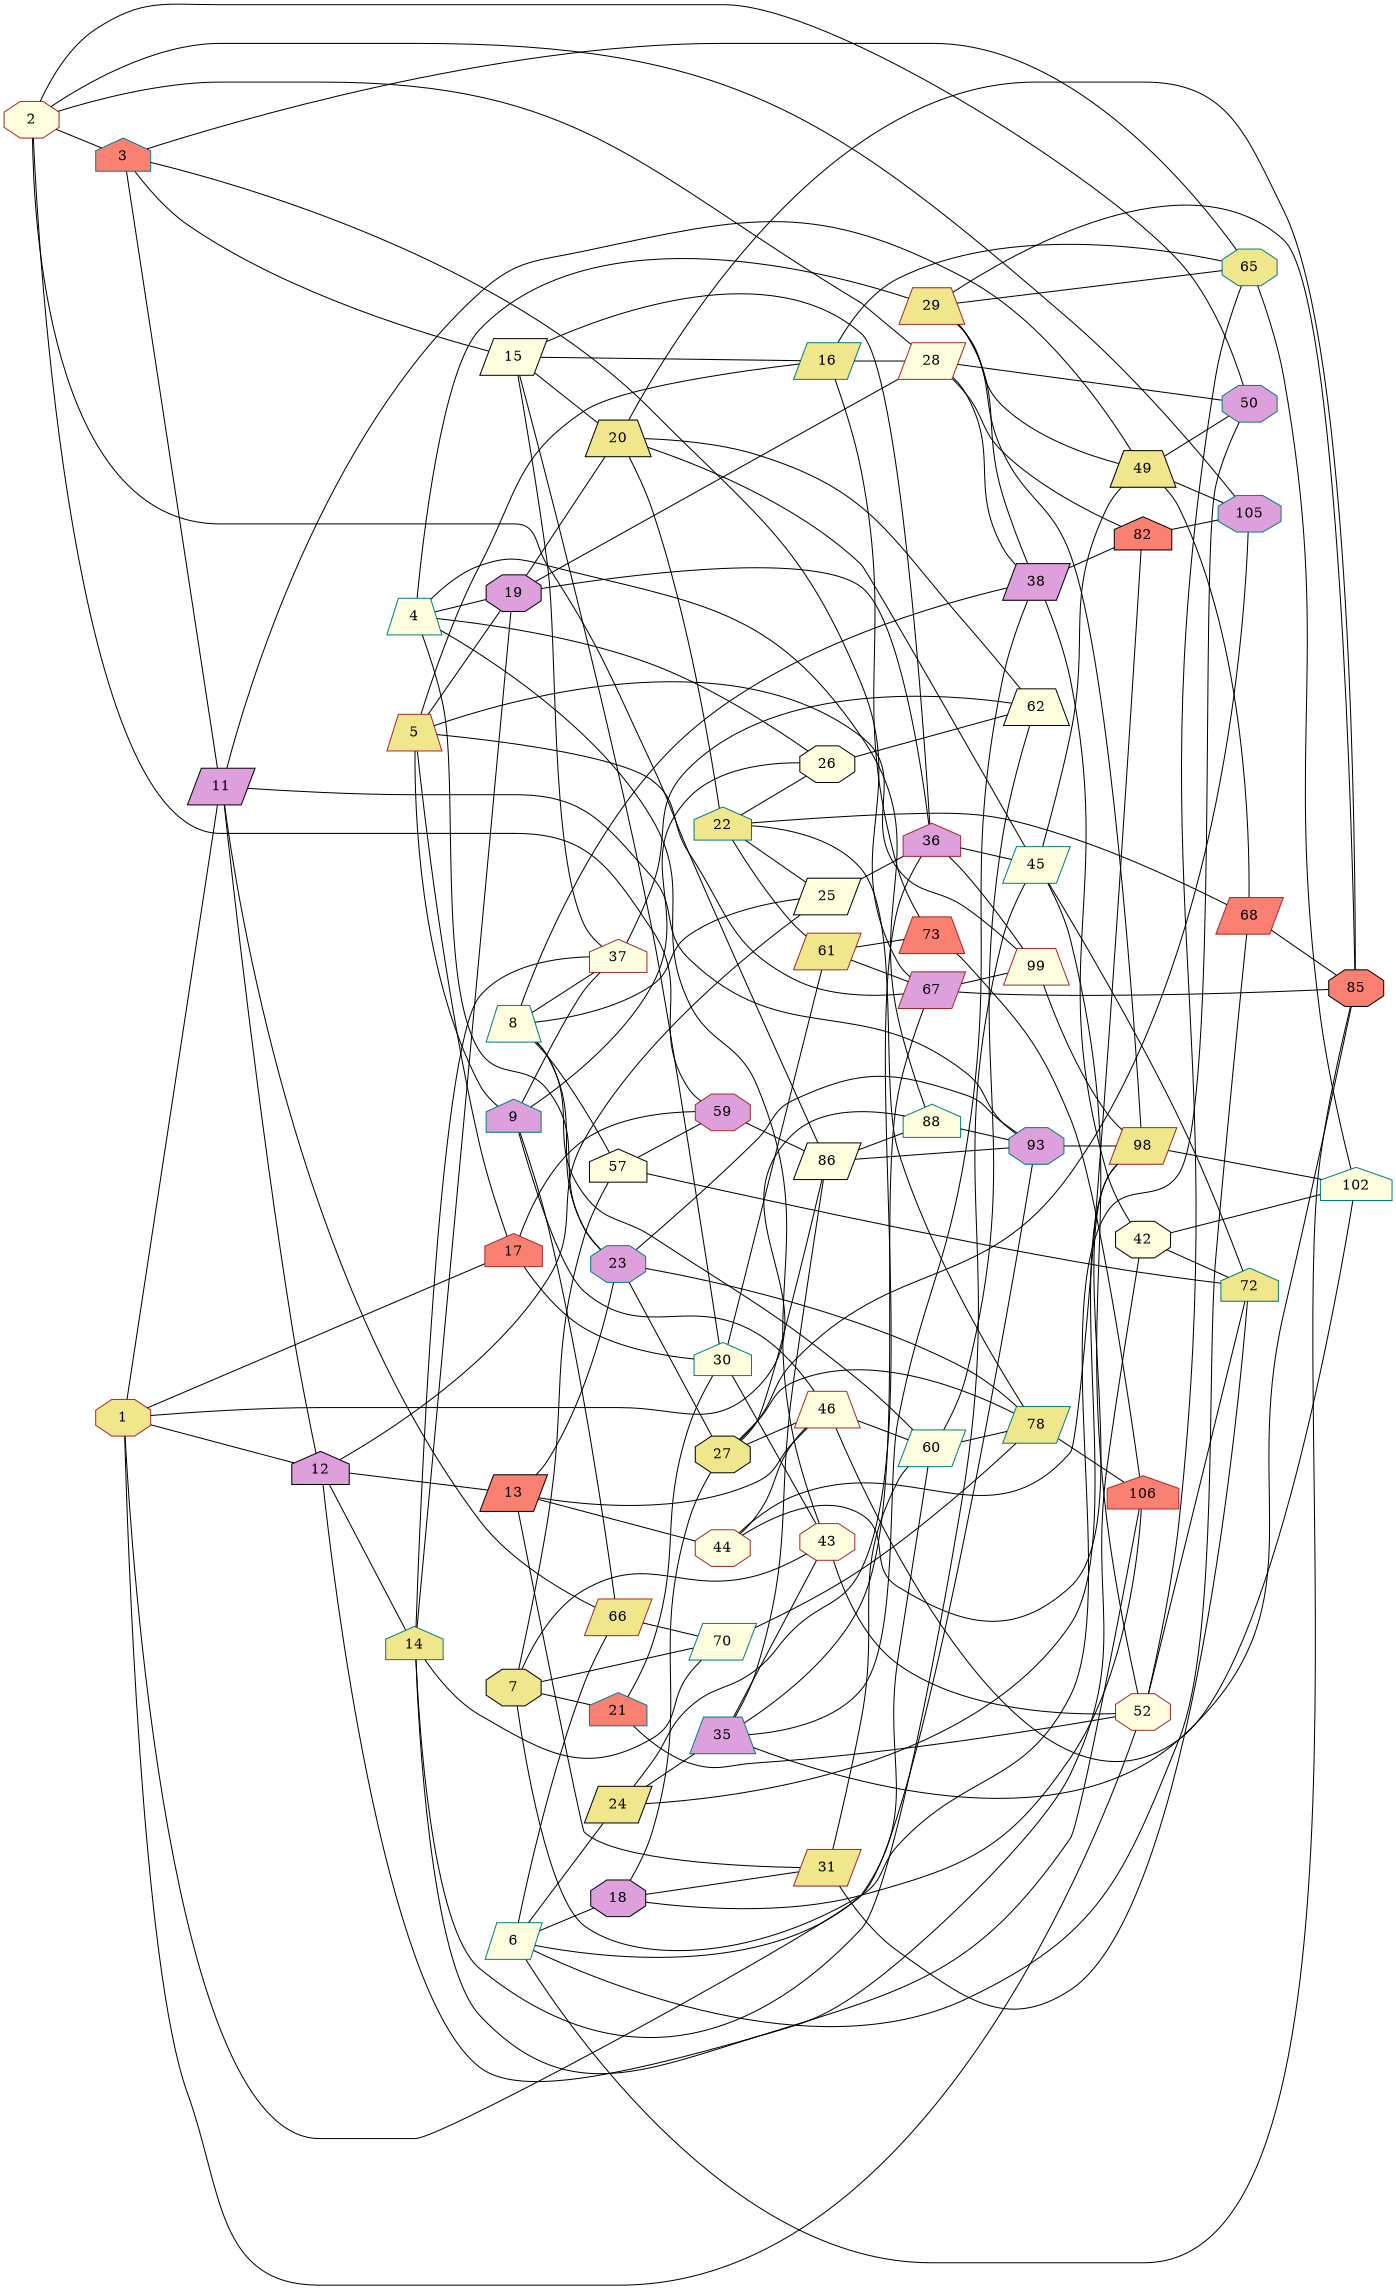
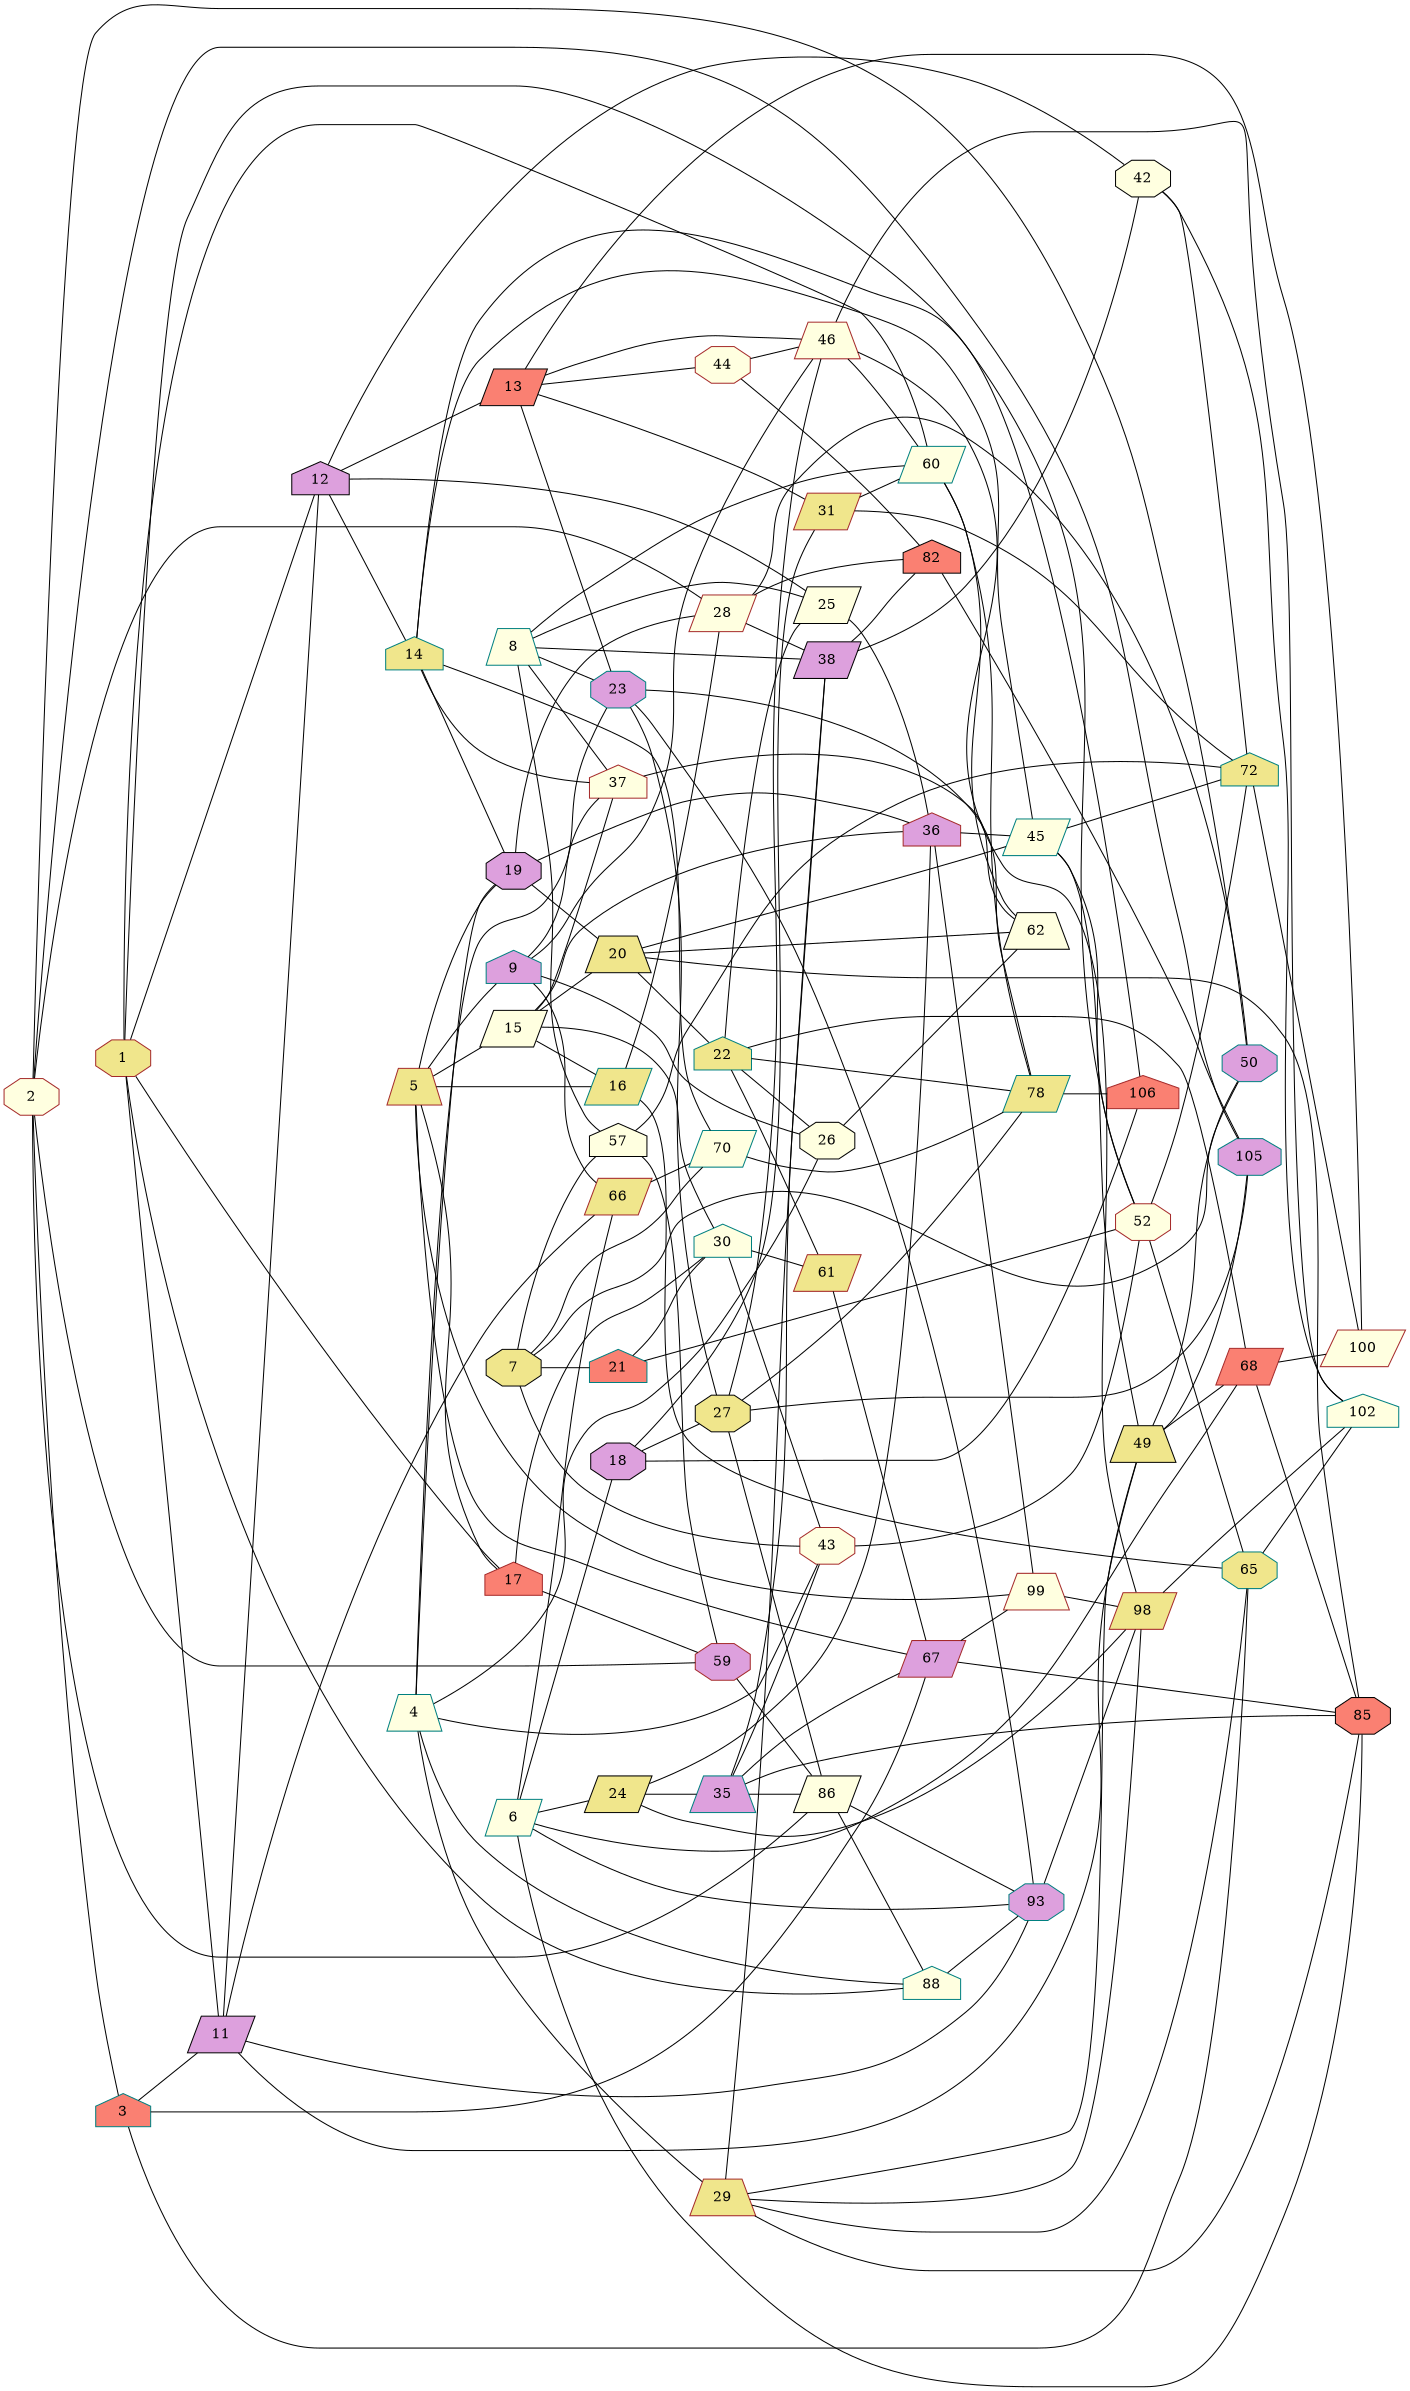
edge "3" -- "15": now "5" -- "15"
node "73": removed
node "100": added
edge "98" -- "44": now "98" -- "46"
